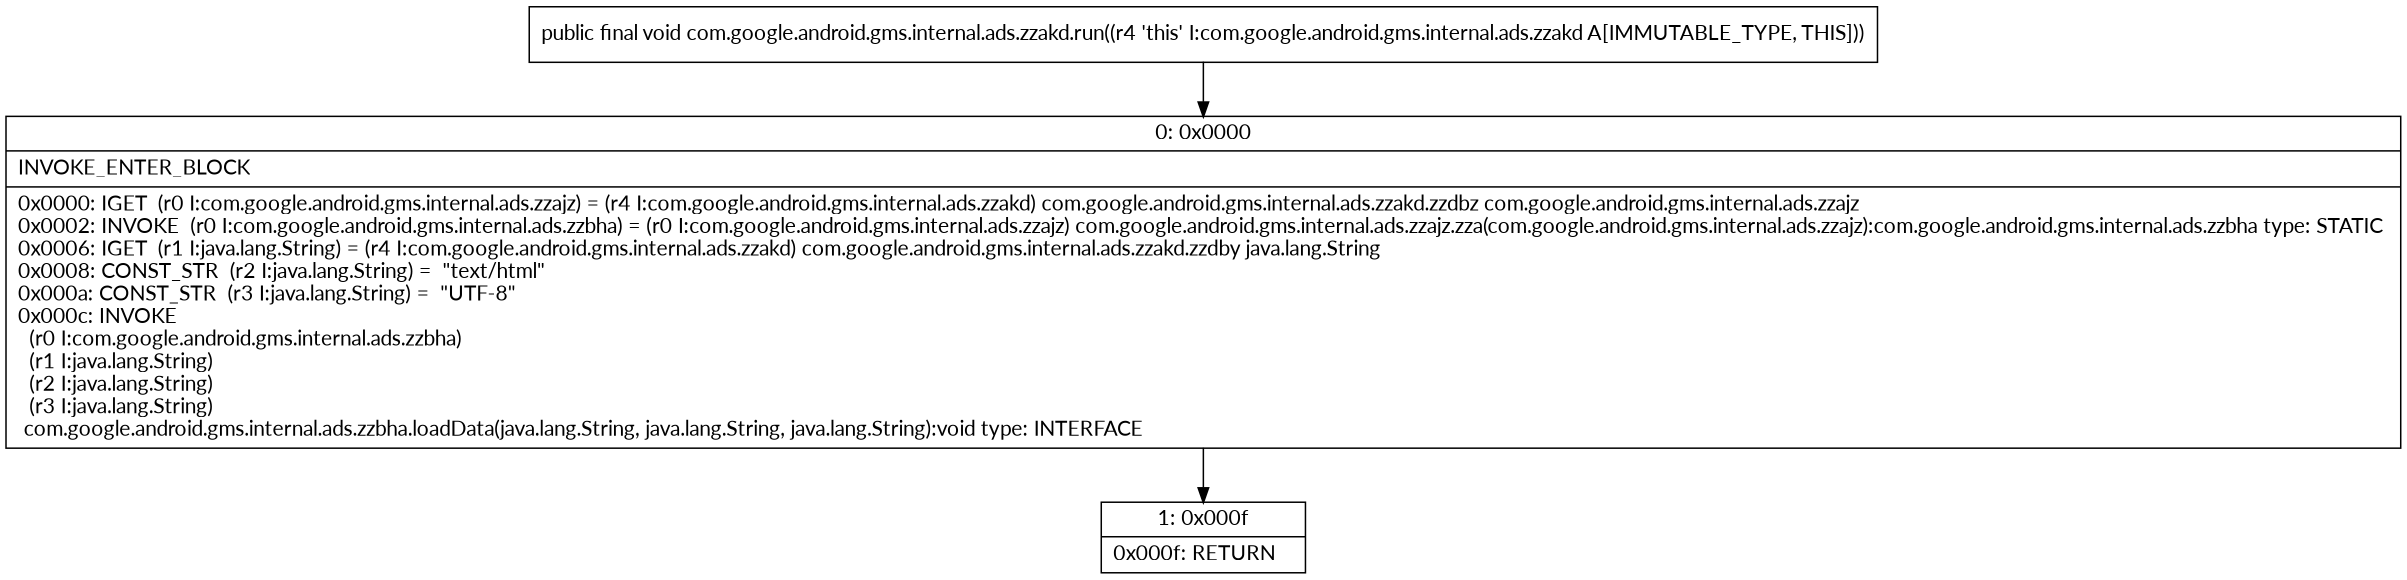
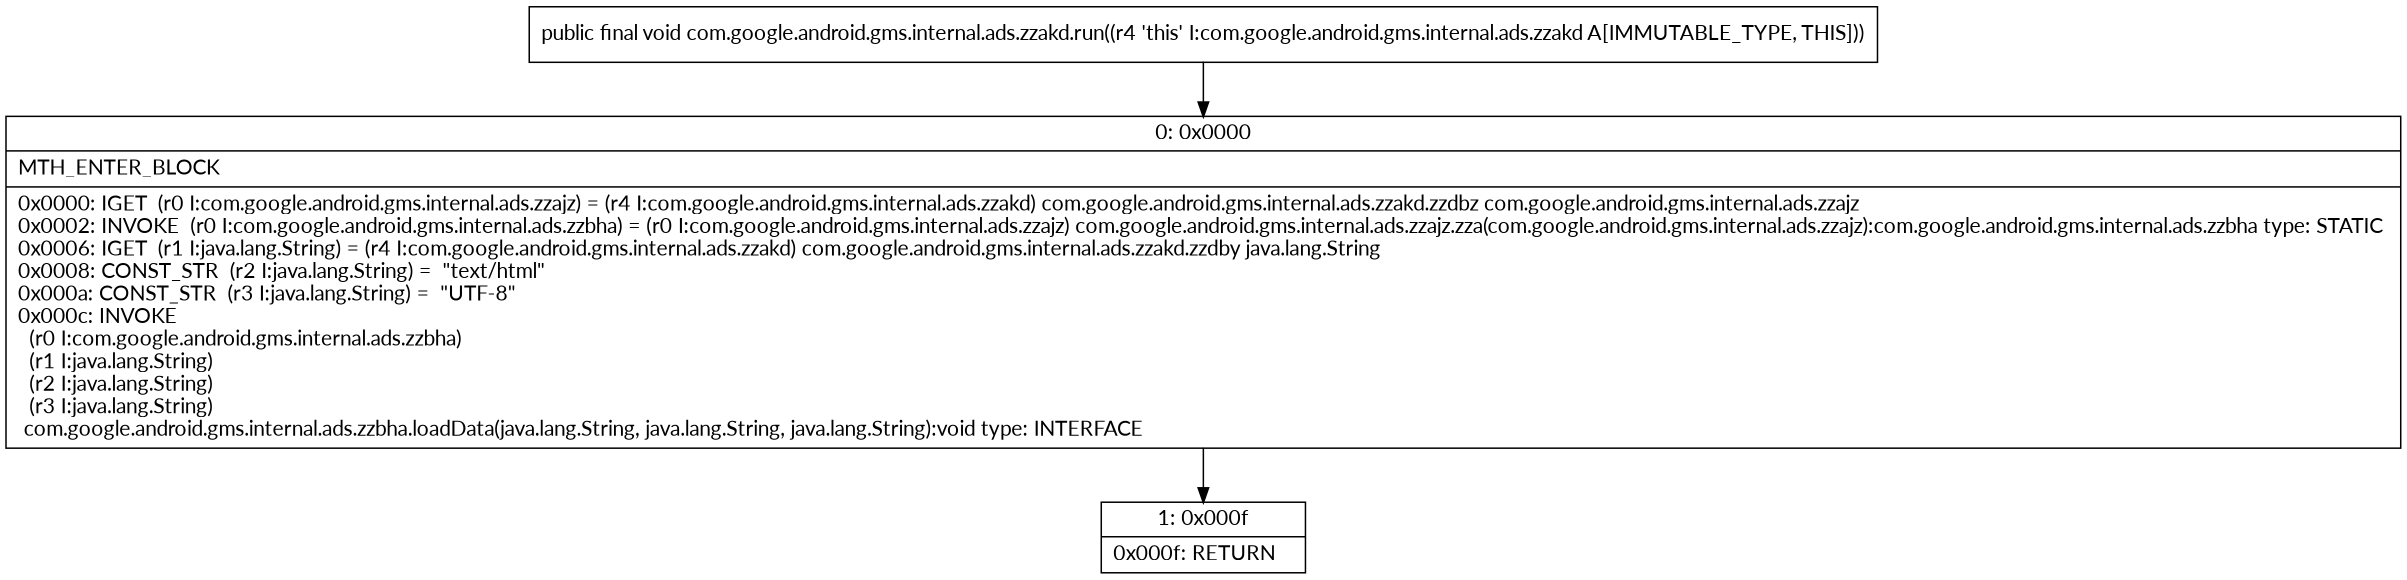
node "0: 0x0000": text "INVOKE_ENTER_BLOCK" -> "MTH_ENTER_BLOCK"
